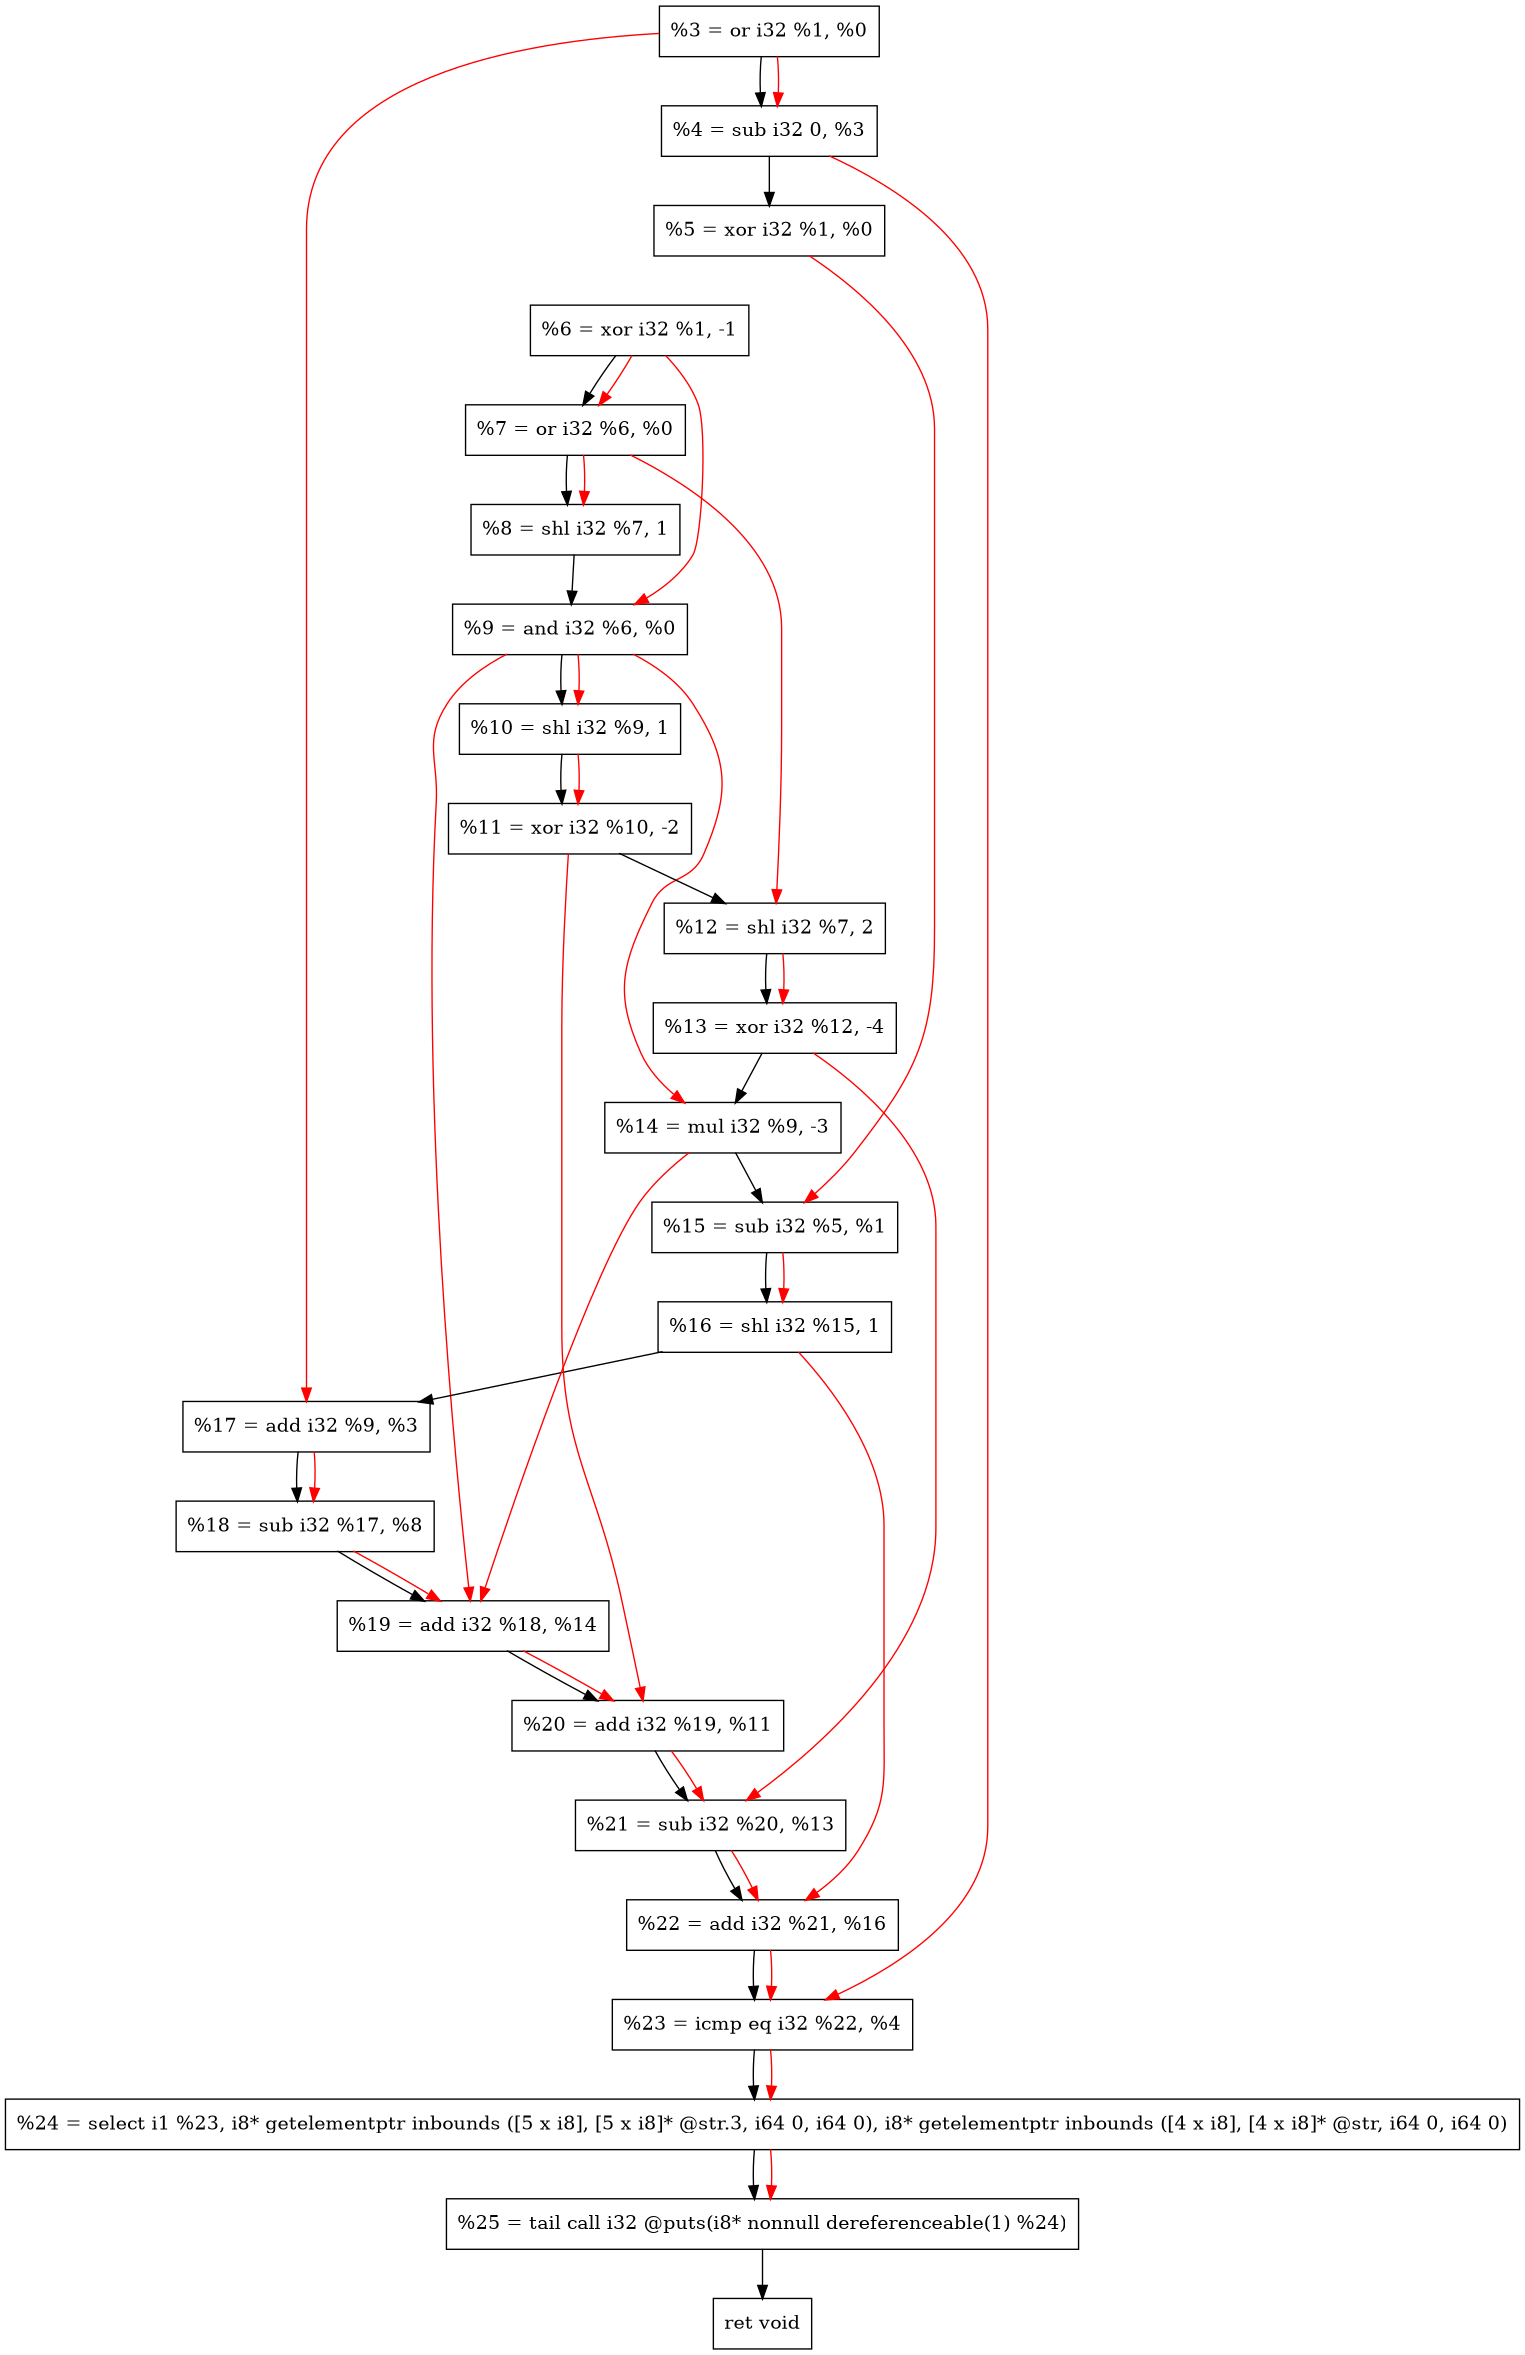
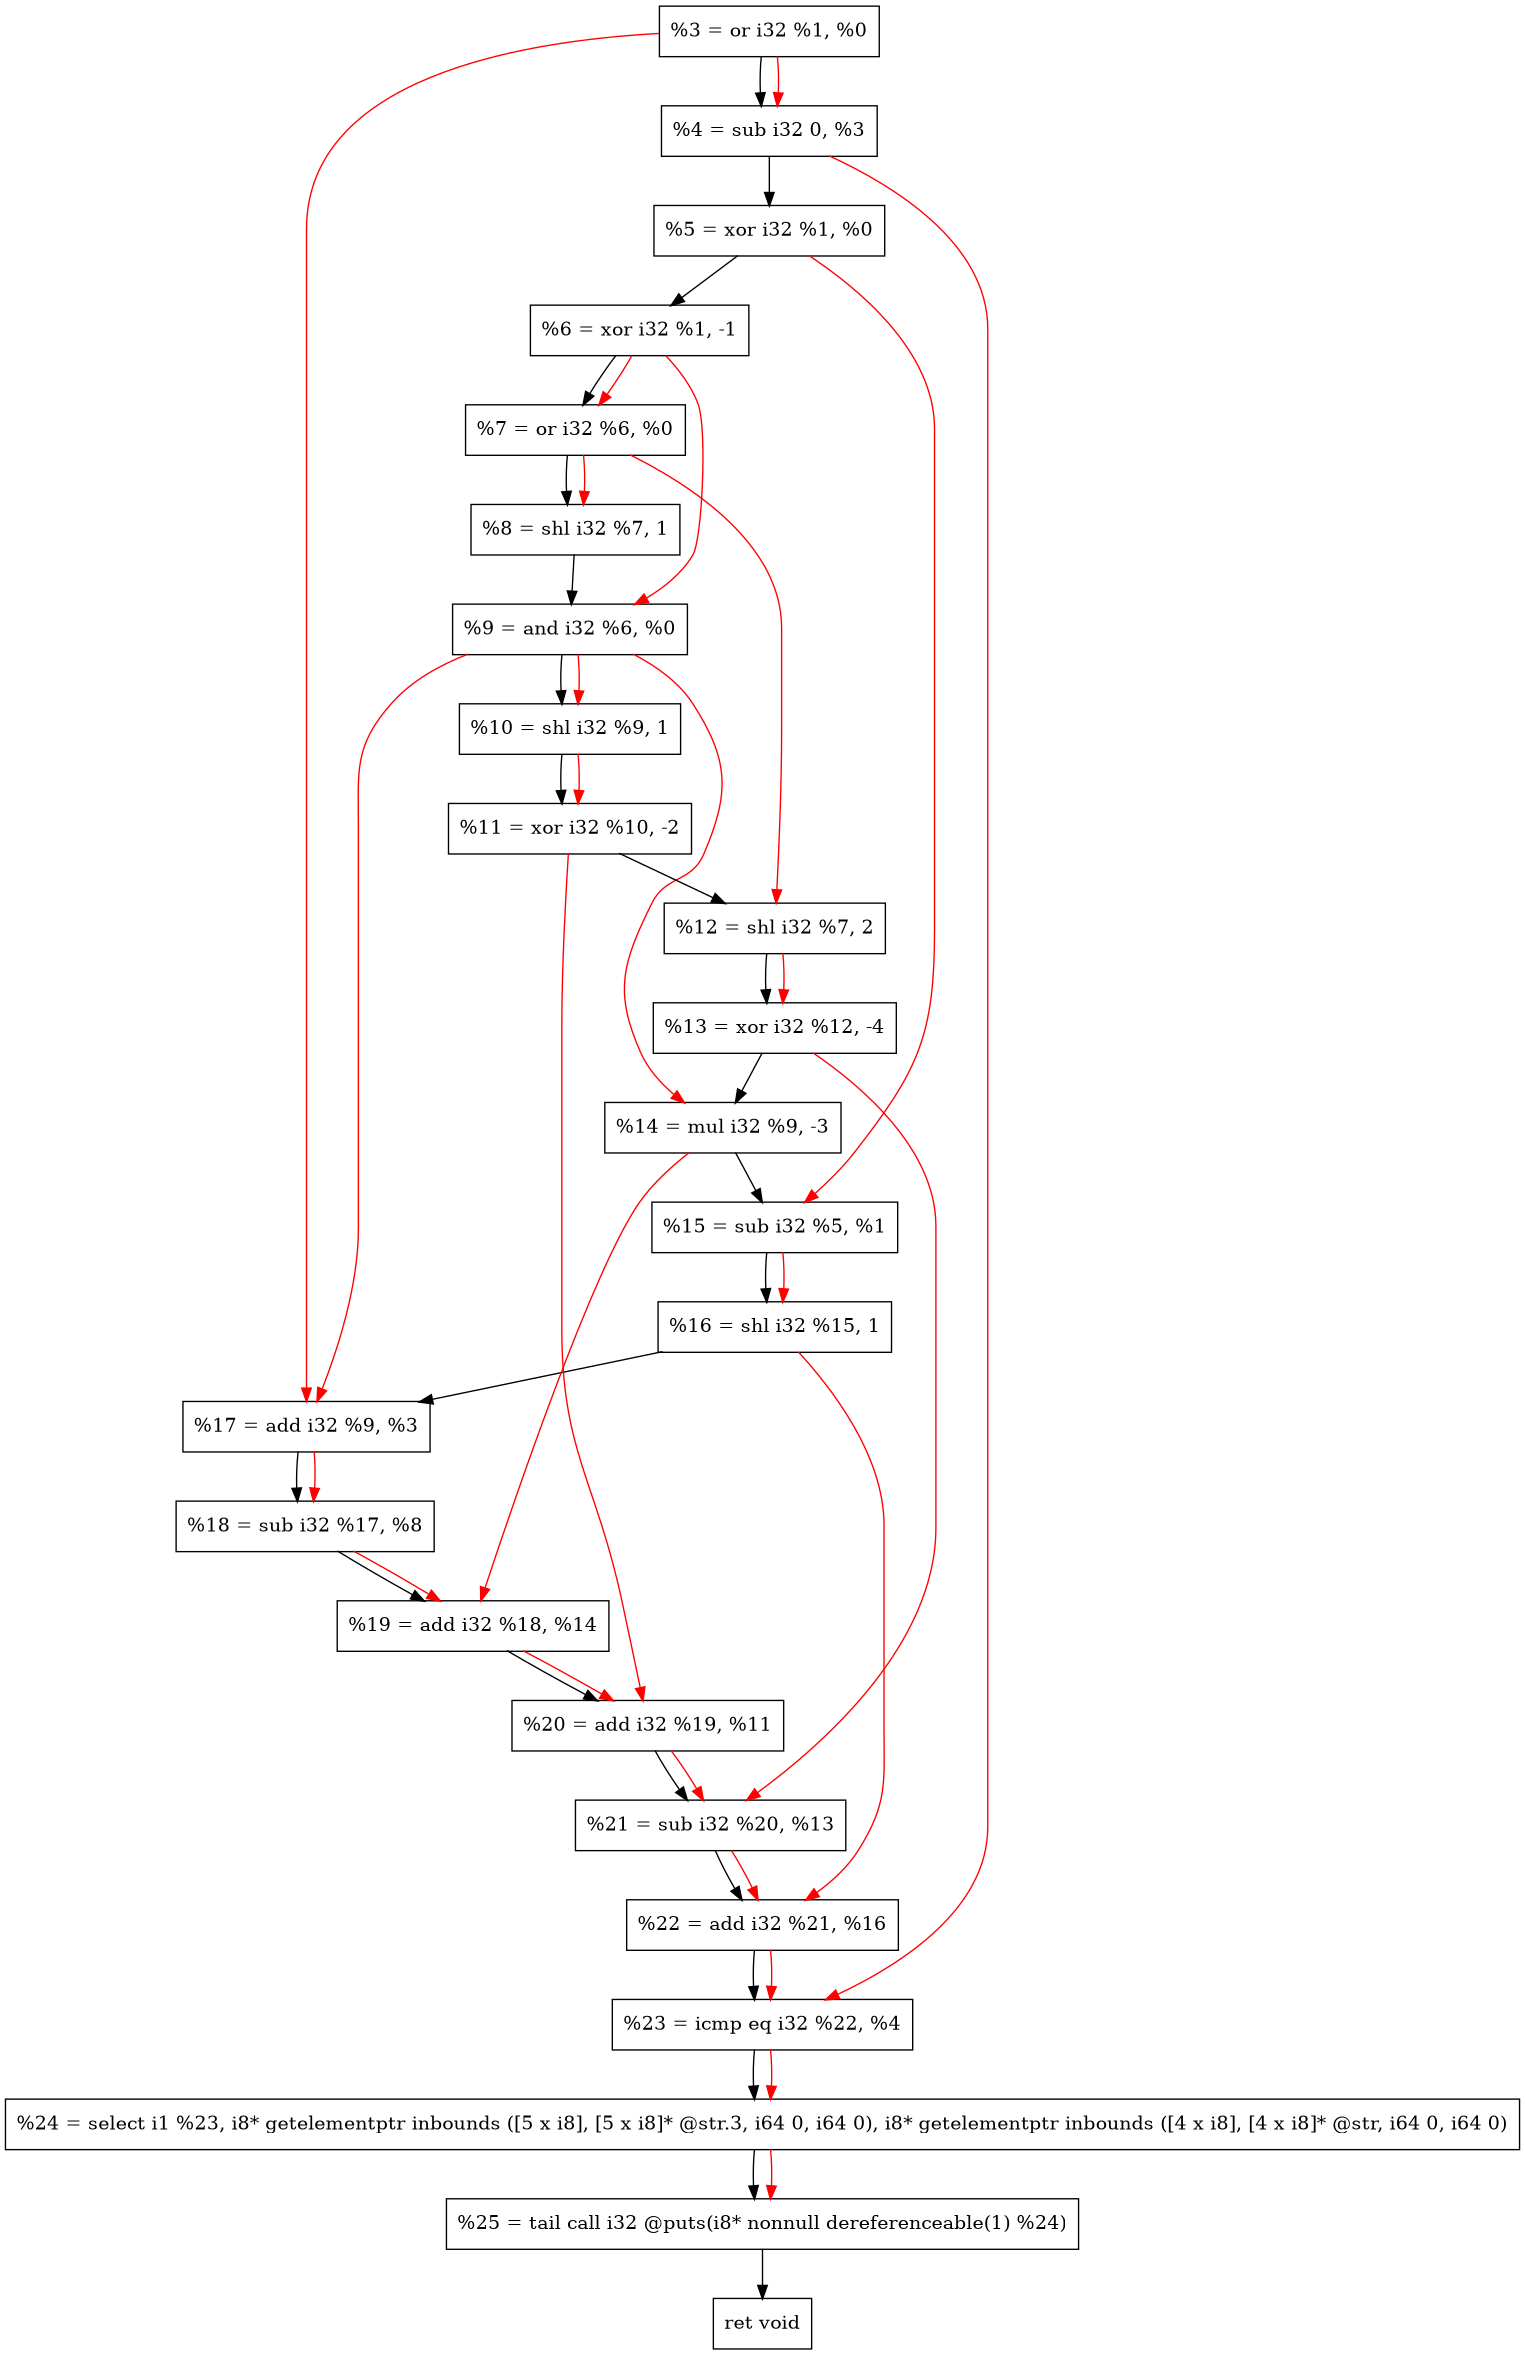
edge "%5 = xor i32 %1, %0" -> "%6 = xor i32 %1, -1": added
edge "%9 = and i32 %6, %0" -> "%19 = add i32 %18, %14": now "%9 = and i32 %6, %0" -> "%17 = add i32 %9, %3"
